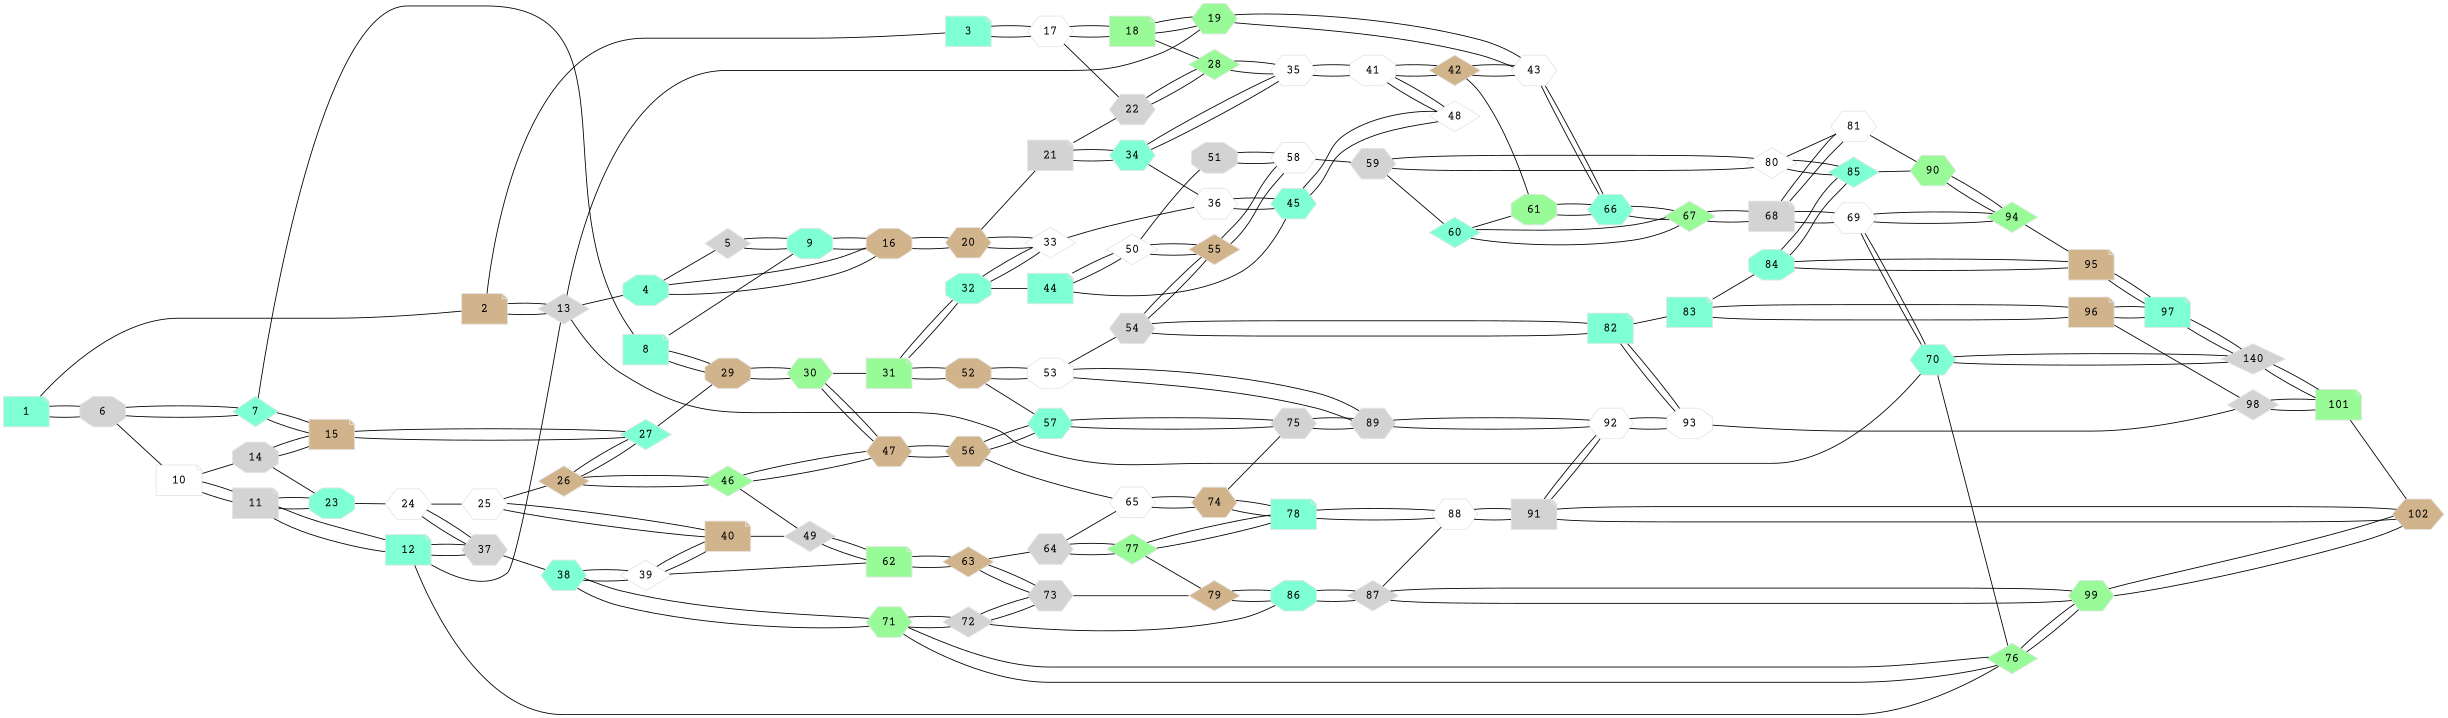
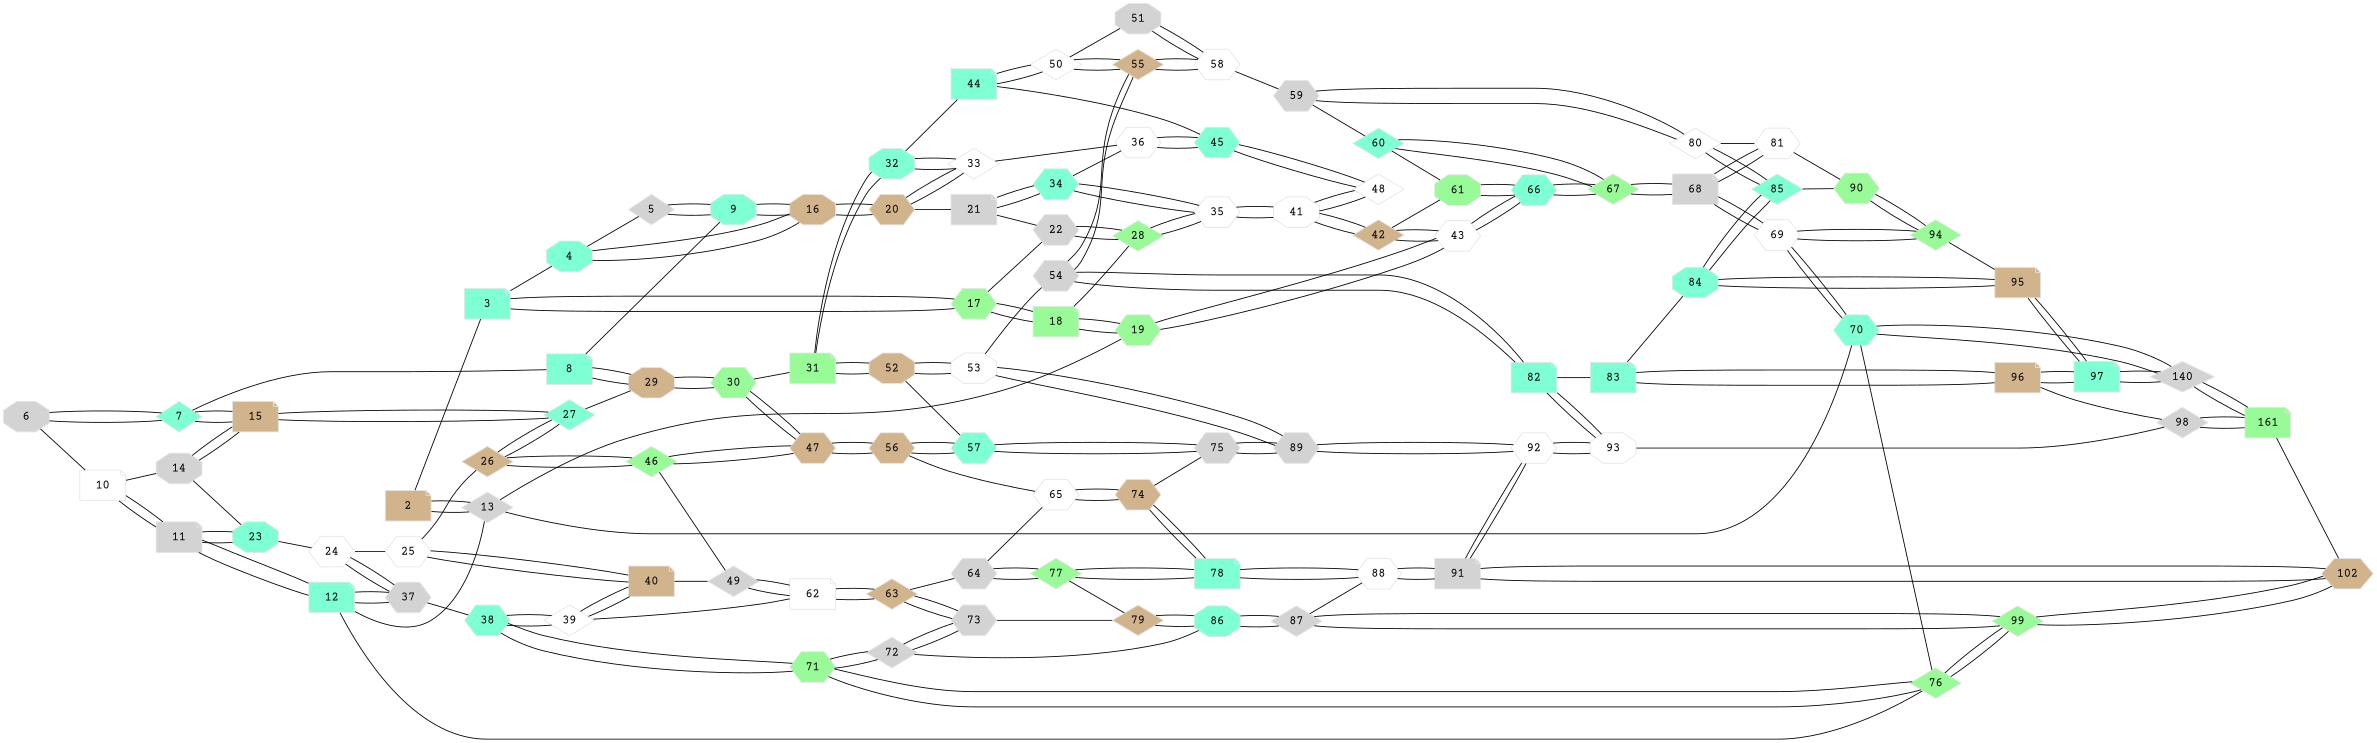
node "17": fillcolor white -> palegreen
edge "4" -- "13": now "4" -- "3"
node "101": label "101" -> "161"
node "1": removed
node "62": fillcolor palegreen -> white
node "99": shape hexagon -> diamond
